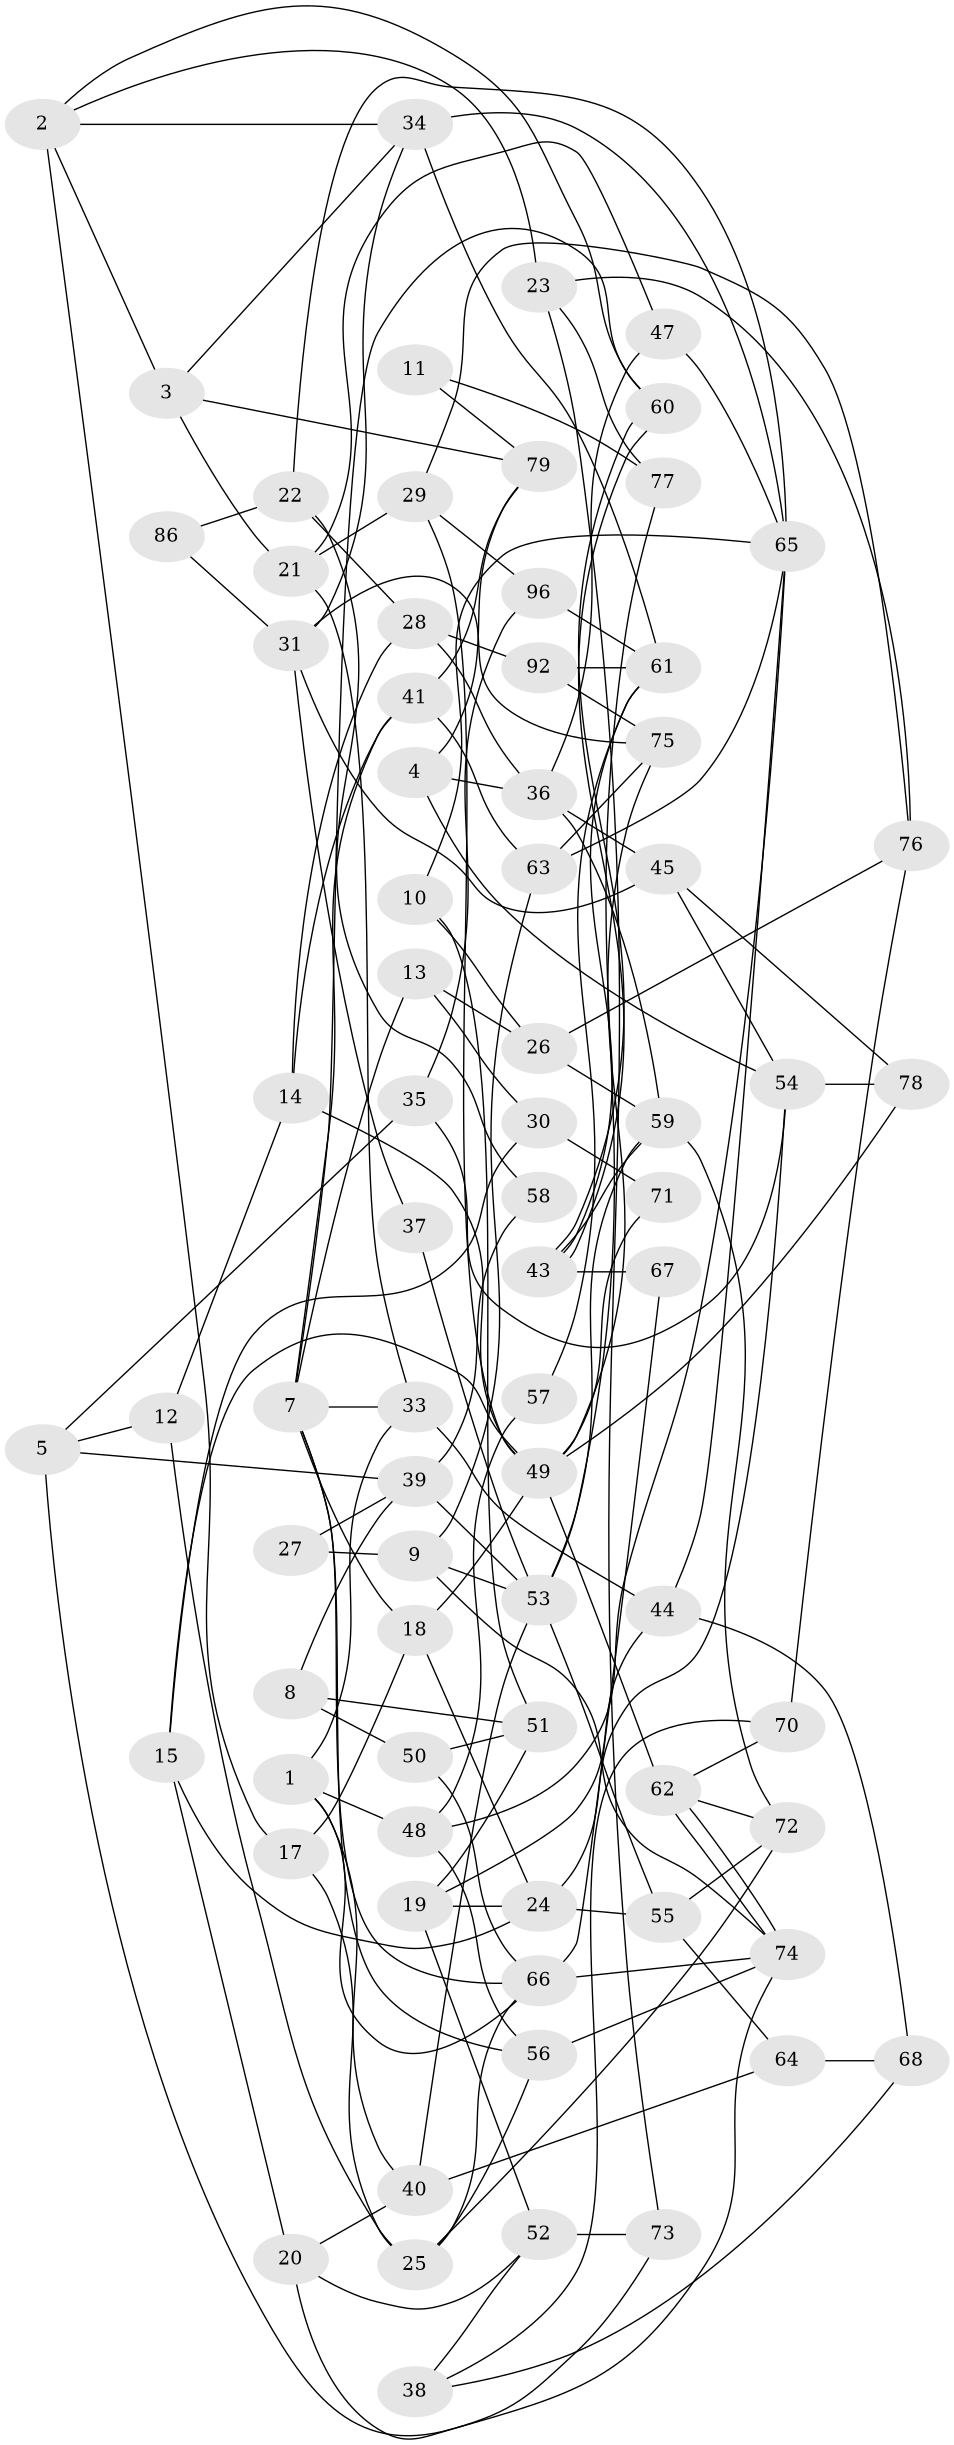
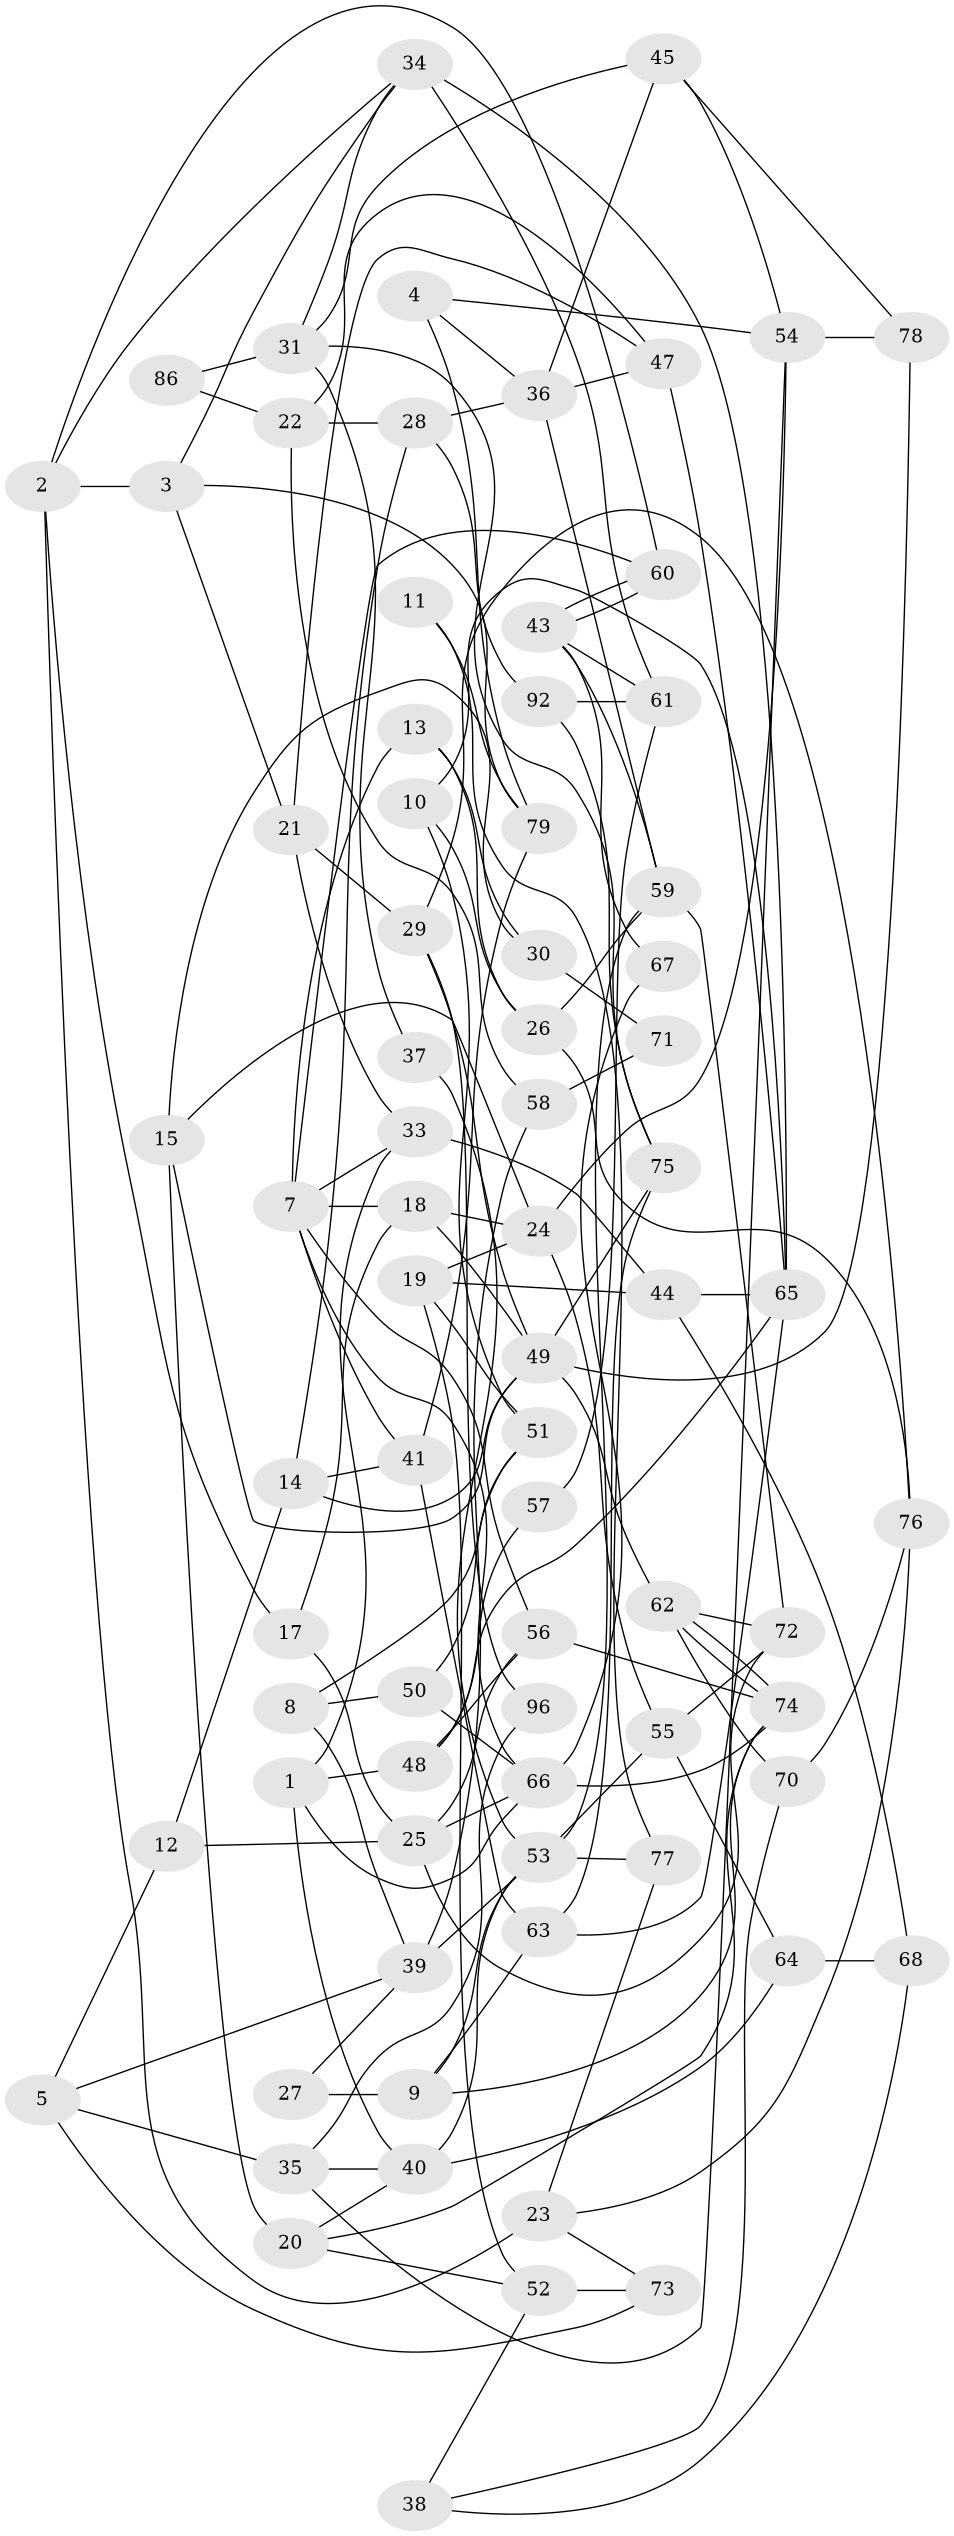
edge "22" -- "65": now "22" -- "47"
edge "96" -- "61": removed
edge "71" -- "49": now "71" -- "58"
edge "35" -- "40": added
